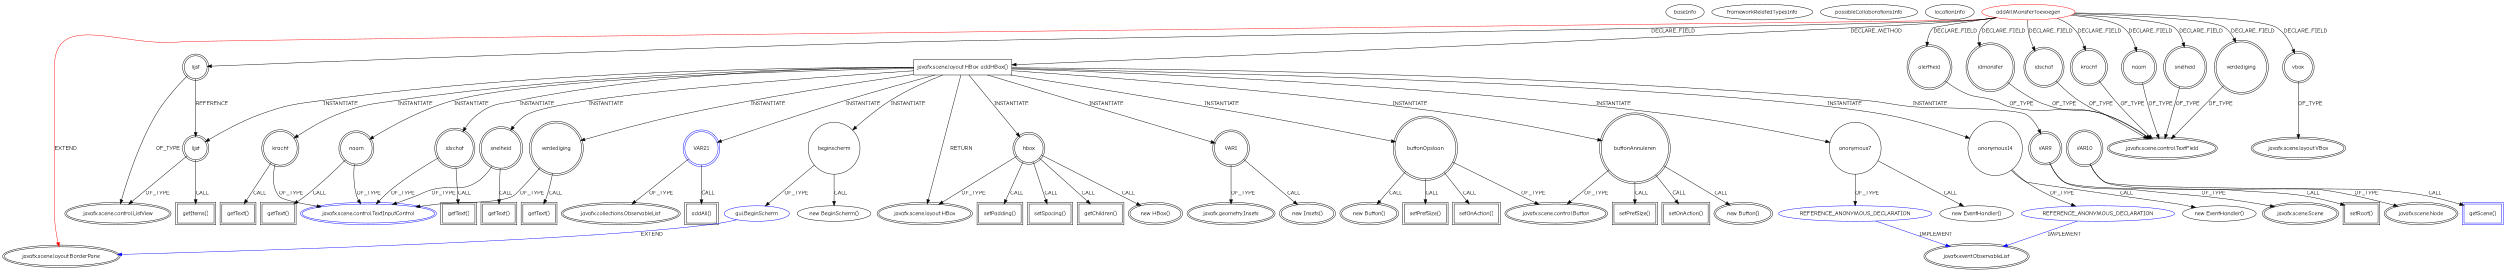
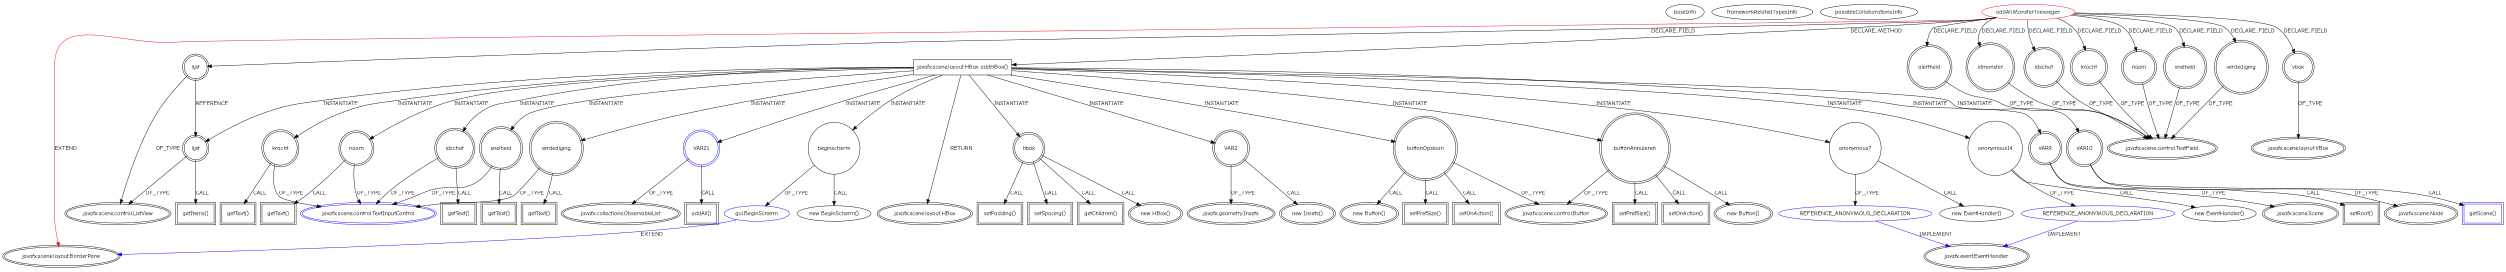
node "locationInfo": removed
edge "javafx.scene.layout.HBox addHBox()" -> "VAR10": added, label "INSTANTIATE"
node "VAR1": label "VAR1" -> "VAR2"
edge "hbox" -> "javafx.scene.layout.HBox": removed, label "OF_TYPE"
node "javafx.event.ObservableList": label "javafx.event.ObservableList" -> "javafx.event.EventHandler"
